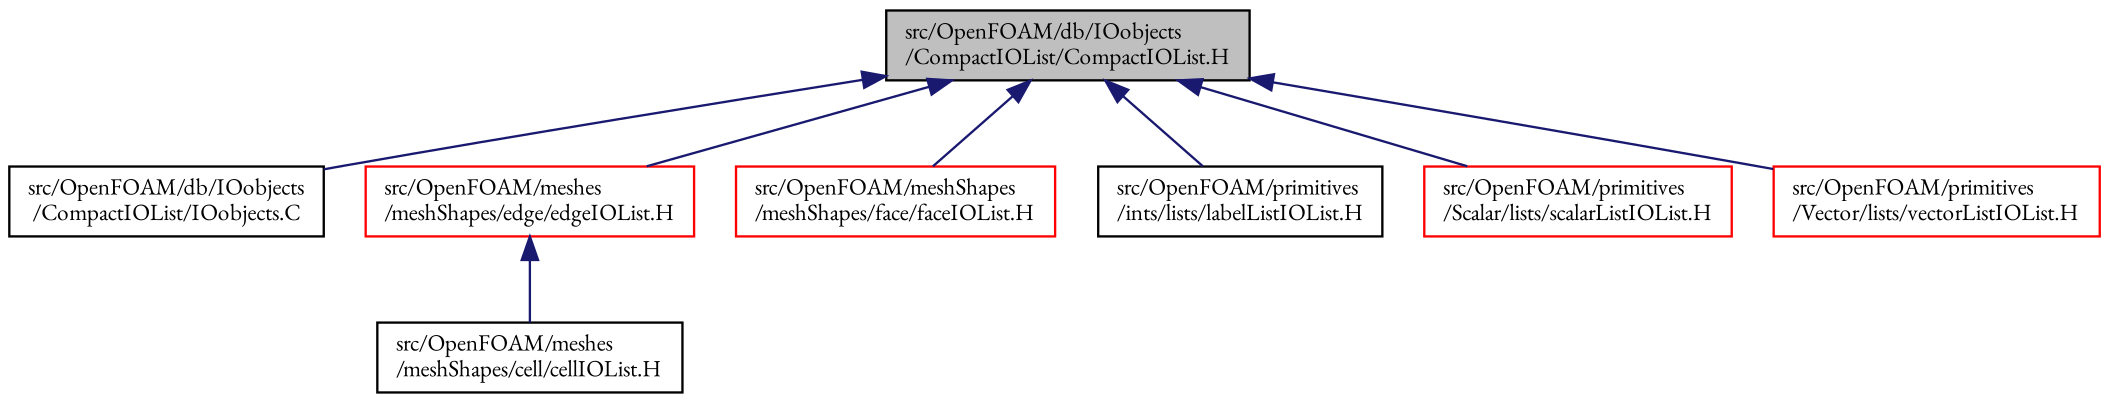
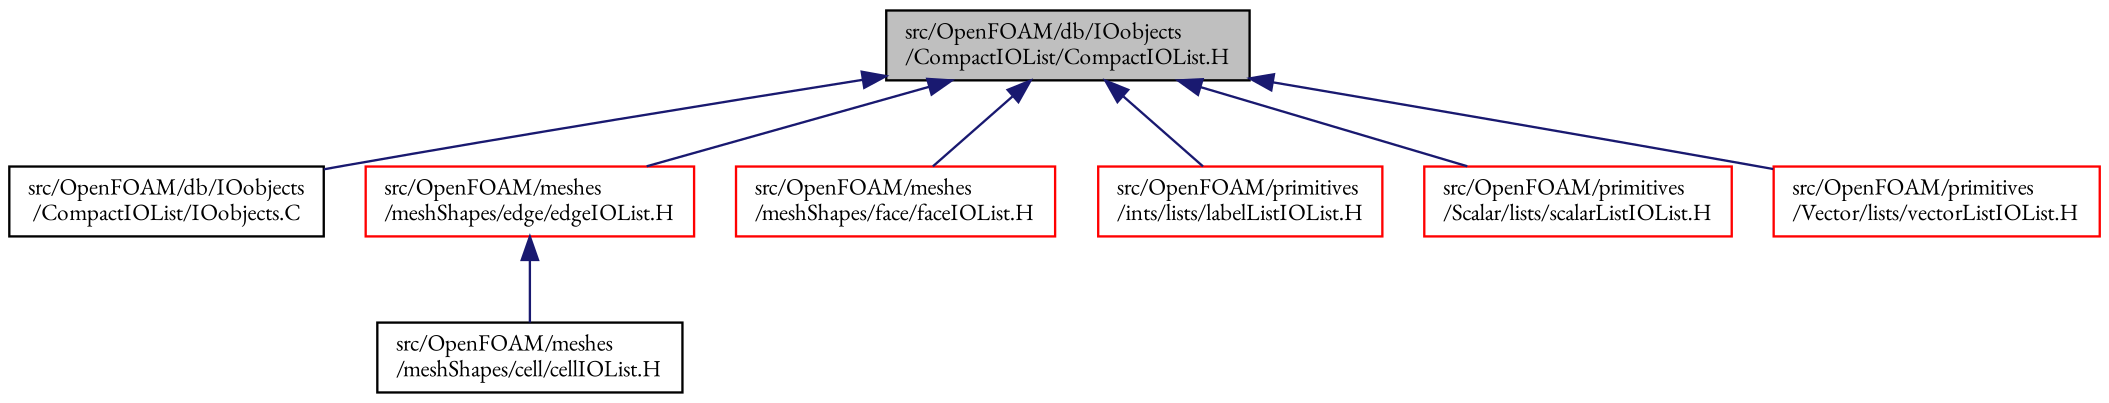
node "src/OpenFOAM/meshShapes /meshShapes/face/faceIOList.H": label "src/OpenFOAM/meshShapes /meshShapes/face/faceIOList.H" -> "src/OpenFOAM/meshes /meshShapes/face/faceIOList.H"
node "src/OpenFOAM/primitives /ints/lists/labelListIOList.H": color black -> red
